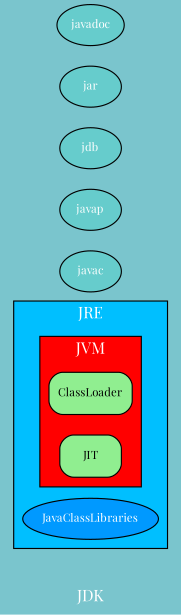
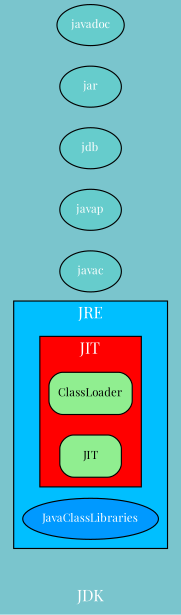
cluster "JVM": label "JVM" -> "JIT"
